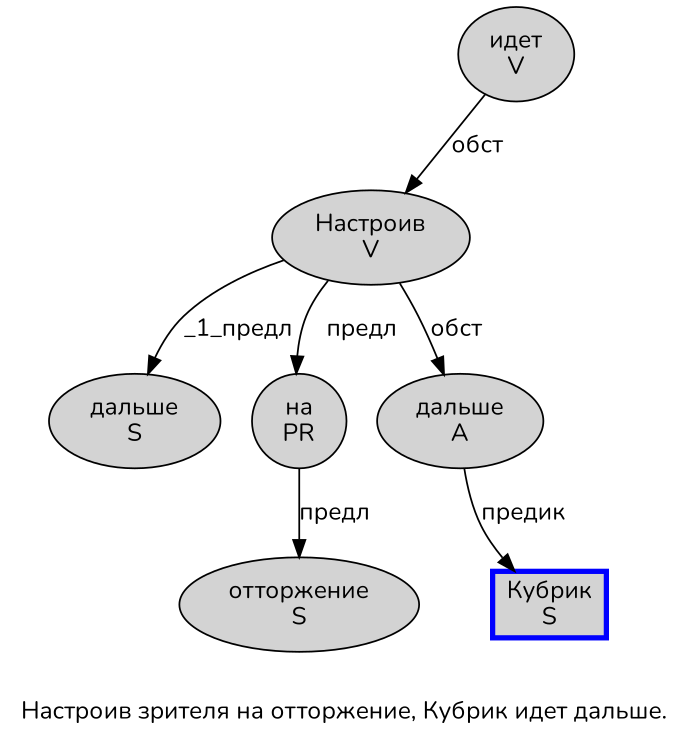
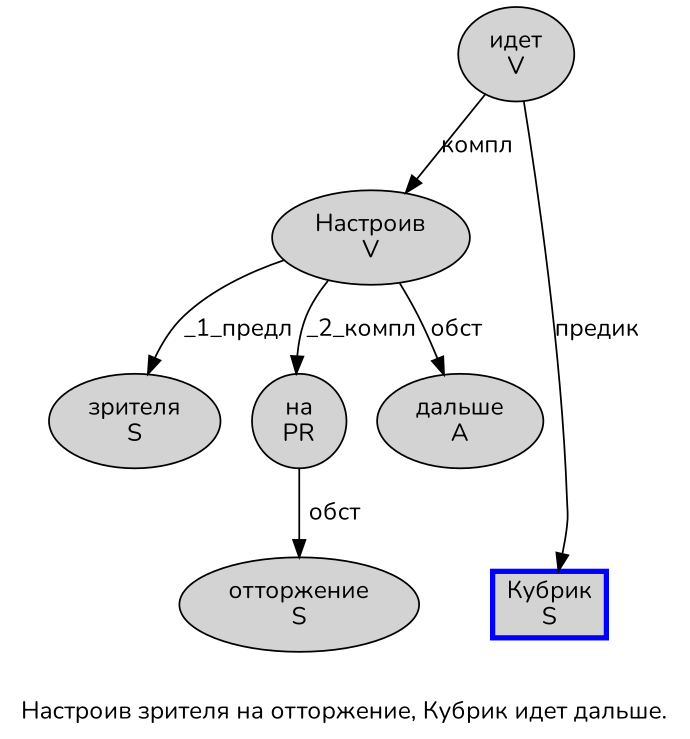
edge "идет V" -> "Настроив V": label "обст" -> "компл"
edge "Настроив V" -> "на PR": label "предл" -> "_2_компл"
node "дальше S": label "дальше S" -> "зрителя S"
edge "на PR" -> "отторжение S": label "предл" -> "обст"
edge "дальше A" -> "Кубрик S": now "идет V" -> "Кубрик S"
